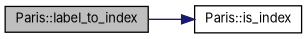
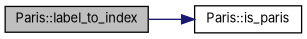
node "Paris::is_index": label "Paris::is_index" -> "Paris::is_paris"
